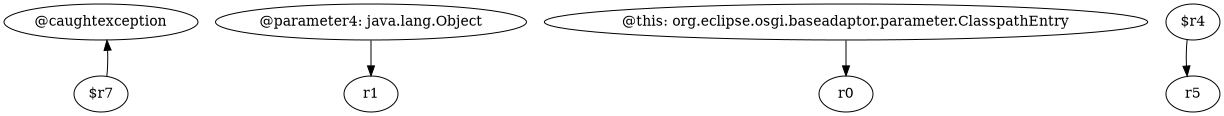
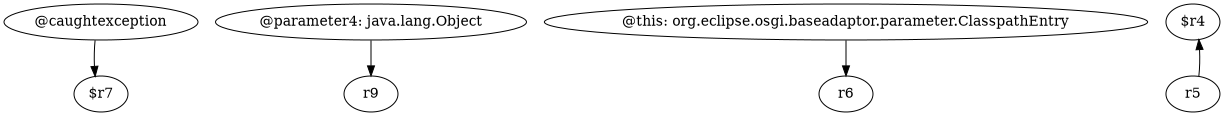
edge "$r4" -> "r5": reversed
edge "$r7" -> "@caughtexception": reversed
node "r1": label "r1" -> "r9"
node "r0": label "r0" -> "r6"
